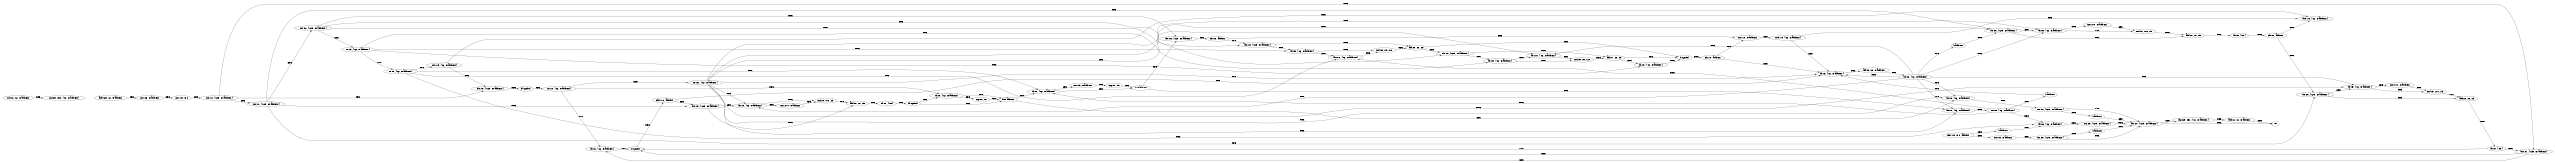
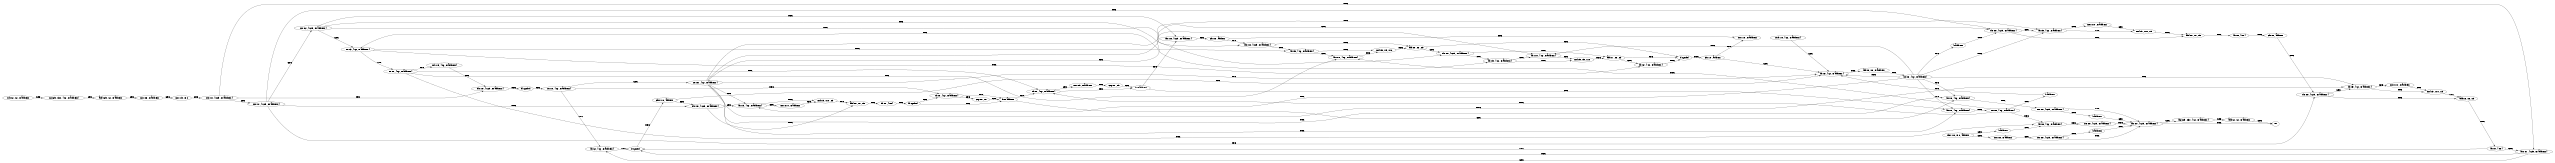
node "ldrb w8 , [ sp , # address ]": removed
edge "mov w8 , # address" -> "strb w8 , [ sp , # address ]": removed, label "CFG"
edge "stp x29 , x30 , [ sp , # address ]" -> "add x29 , sp , # address": added, label "CFG"
